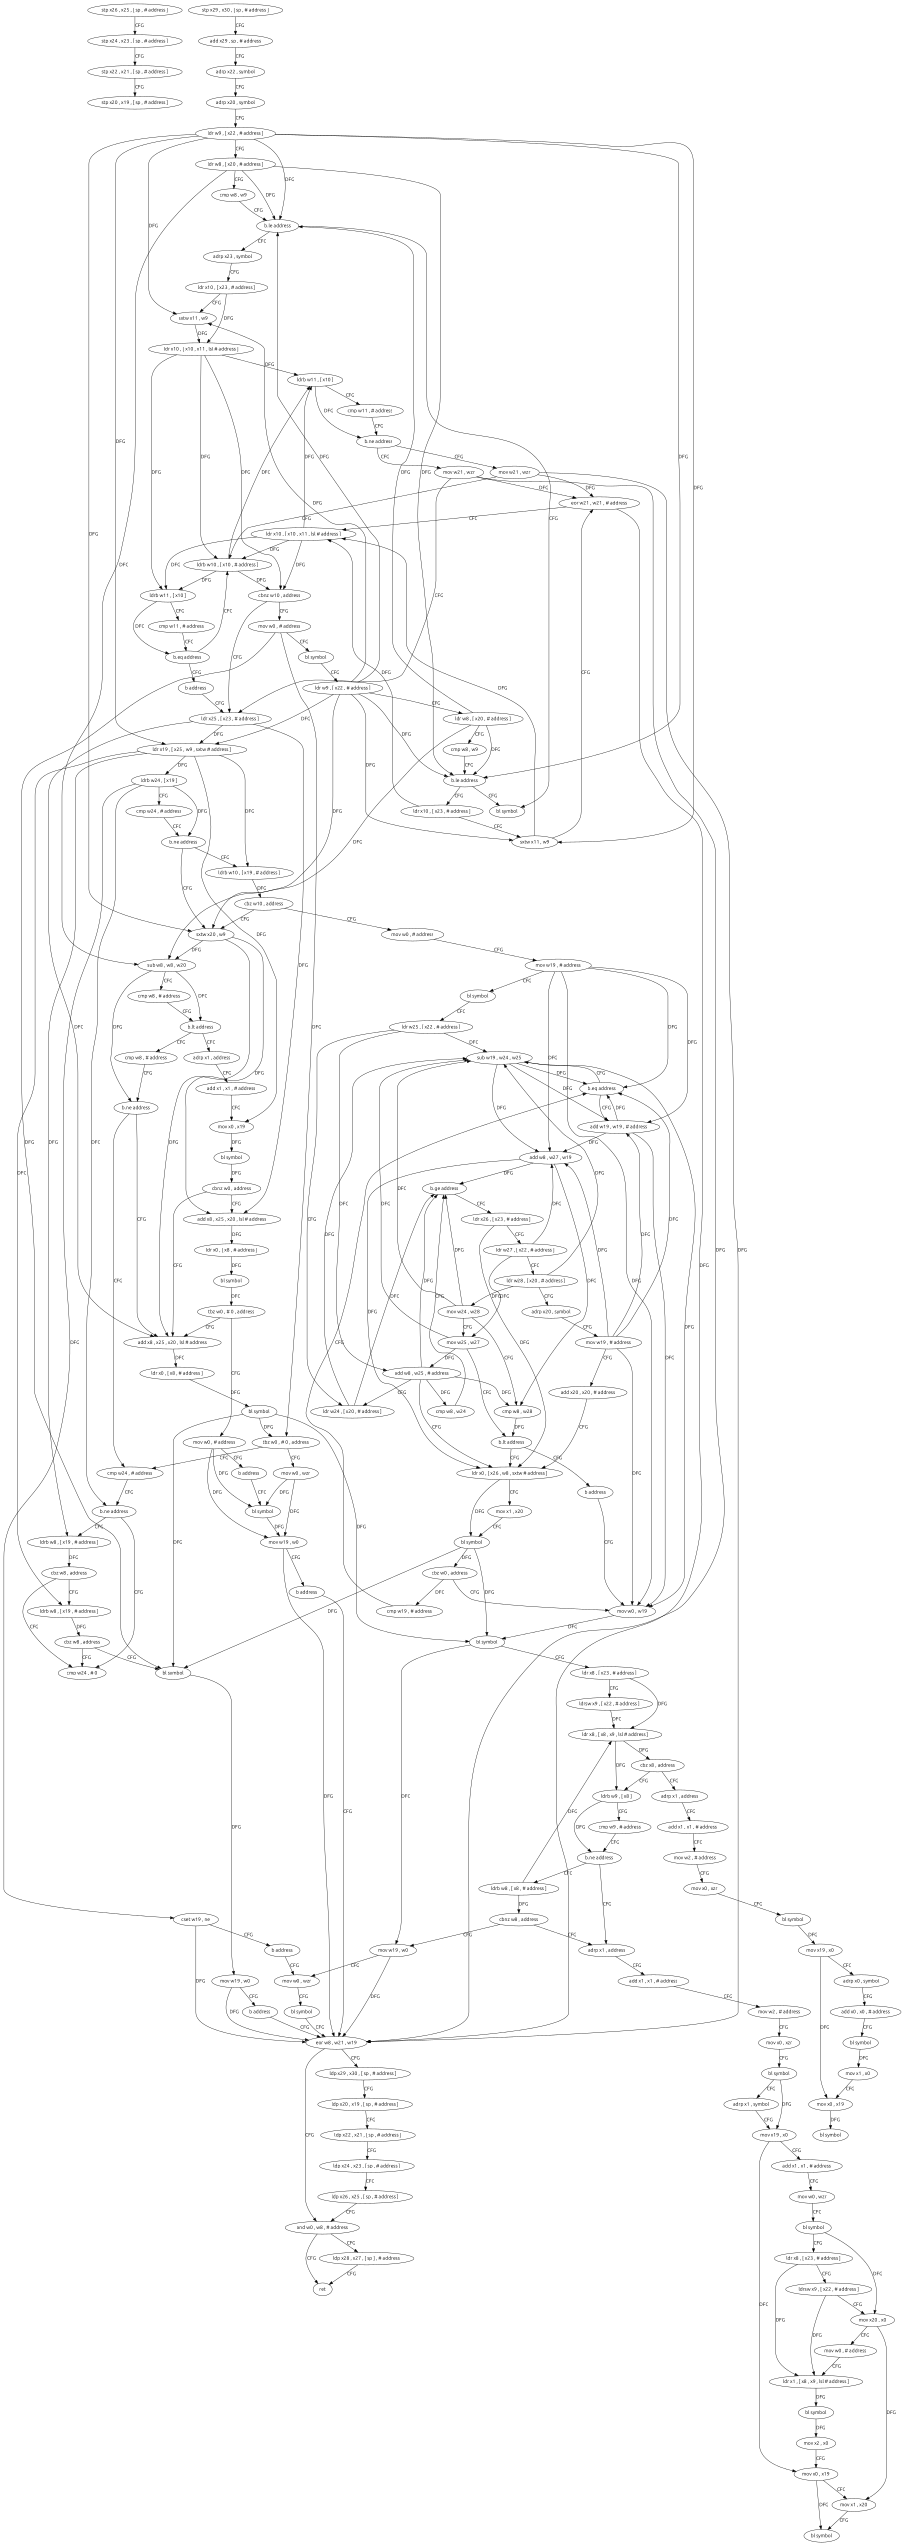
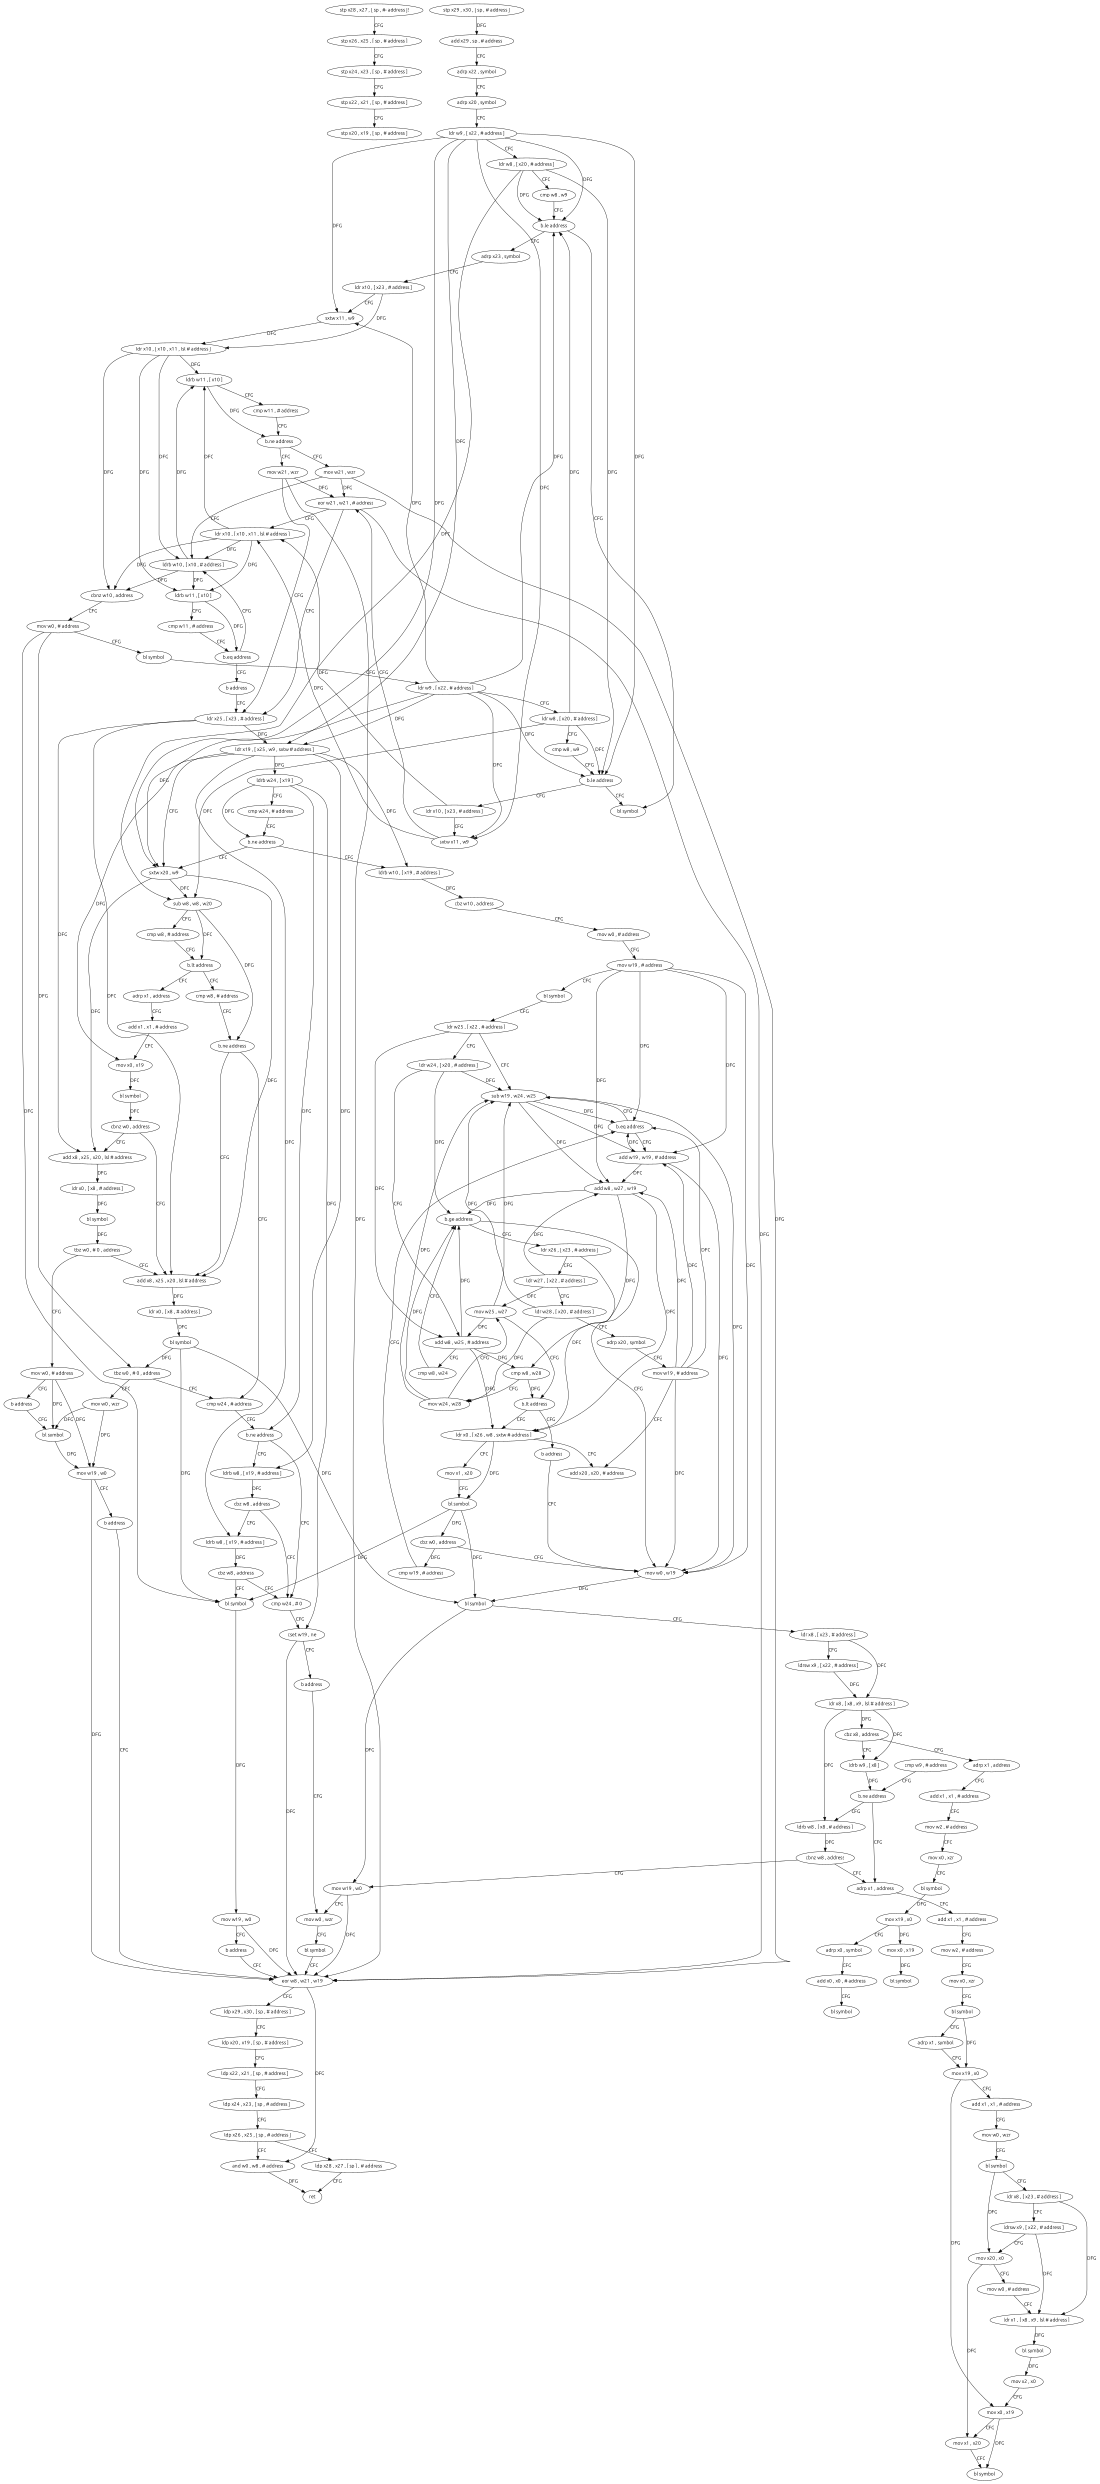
node "stp x28 , x27 , [ sp , #- address ]!": added
edge "stp x29 , x30 , [ sp , # address ]" -> "add x29 , sp , # address": label "CFG" -> "DFG"
edge "cbnz w10 , address" -> "ldr x25 , [ x23 , # address ]": now "eor w21 , w21 , # address" -> "ldr x25 , [ x23 , # address ]"
edge "cbz w10 , address" -> "sxtw x20 , w9": now "ldr x19 , [ x25 , w9 , sxtw # address ]" -> "sxtw x20 , w9"
edge "ldr w25 , [ x22 , # address ]" -> "sub w19 , w24 , w25": label "DFG" -> "CFG"
edge "b.ge address" -> "mov w0 , w19": added, label "CFG"
edge "mov w24 , w28" -> "cmp w8 , w28": reversed
edge "add w8 , w25 , # address" -> "ldr w24 , [ x20 , # address ]": reversed
edge "add w8 , w25 , # address" -> "cmp w8 , w24": label "DFG" -> "CFG"
edge "add w8 , w25 , # address" -> "ldr x0 , [ x26 , w8 , sxtw # address ]": label "CFG" -> "DFG"
edge "add x20 , x20 , # address" -> "ldr x0 , [ x26 , w8 , sxtw # address ]": reversed
edge "cmp w24 , # 0" -> "cset w19 , ne": added, label "CFG"
edge "ldrb w9 , [ x8 ]" -> "cmp w9 , # address": removed, label "CFG"
edge "ldrb w8 , [ x8 , # address ]" -> "ldr x8 , [ x8 , x9 , lsl # address ]": reversed
node "mov x1 , x0": removed
edge "eor w8 , w21 , w19" -> "and w0 , w8 , # address": label "CFG" -> "DFG"
edge "and w0 , w8 , # address" -> "ldp x28 , x27 , [ sp ] , # address": now "ldp x26 , x25 , [ sp , # address ]" -> "ldp x28 , x27 , [ sp ] , # address"
edge "and w0 , w8 , # address" -> "ret": label "CFG" -> "DFG"
